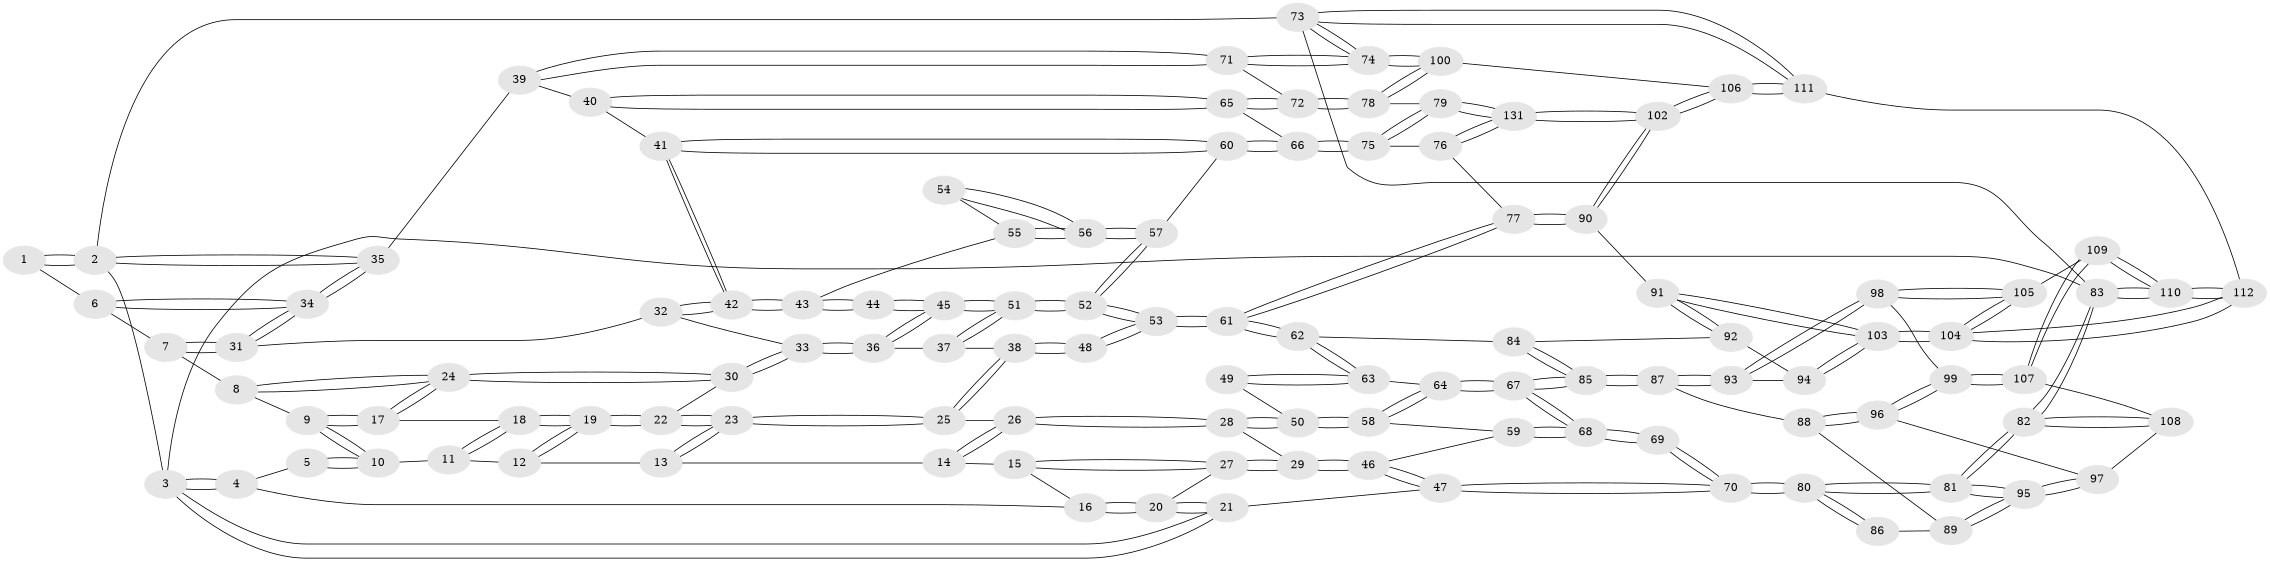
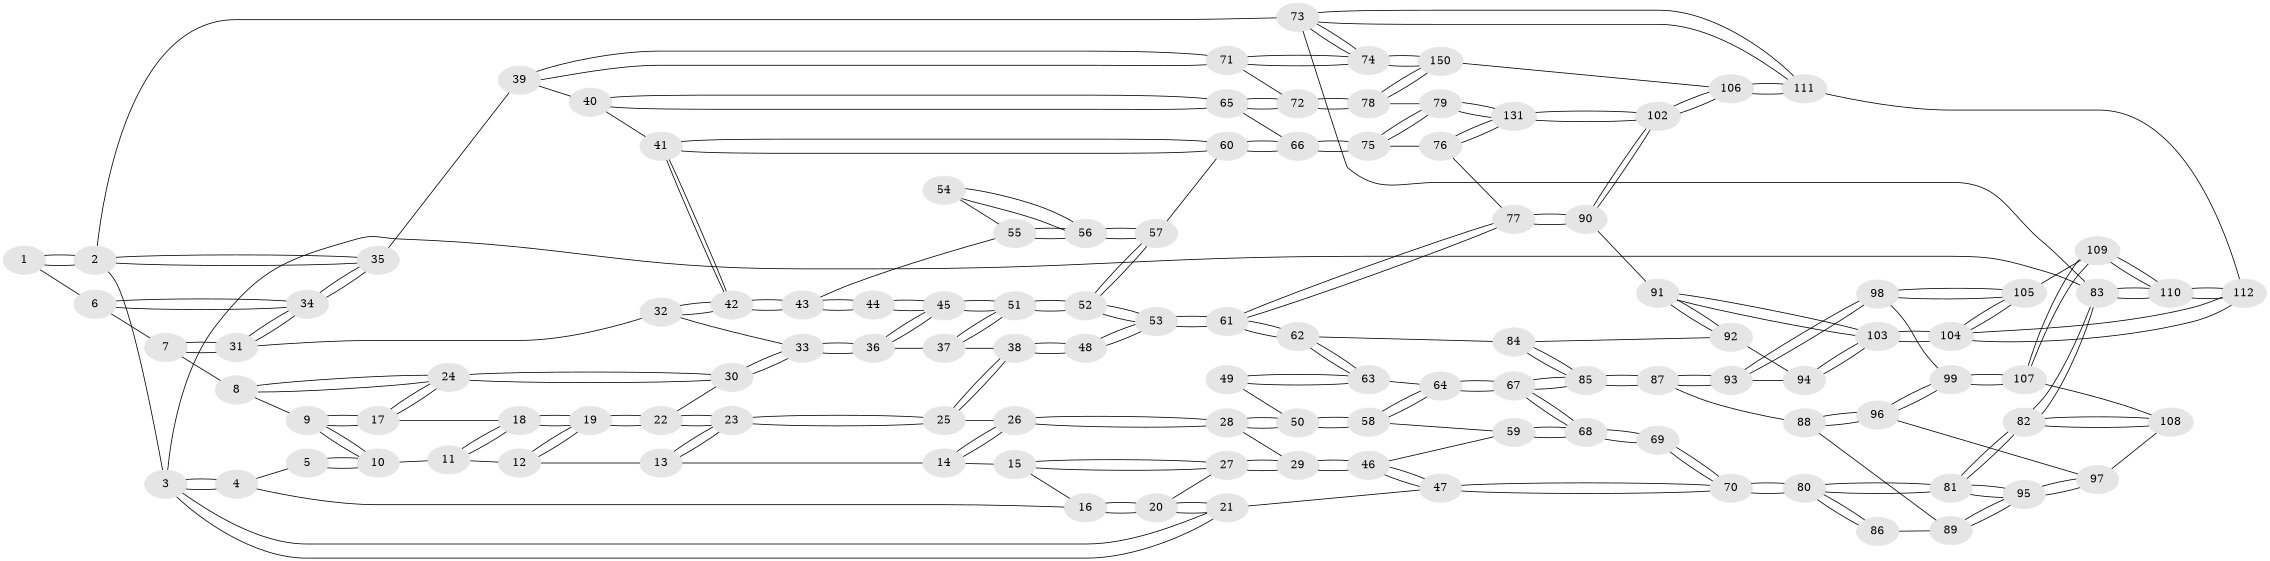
node "100": label "100" -> "150"
